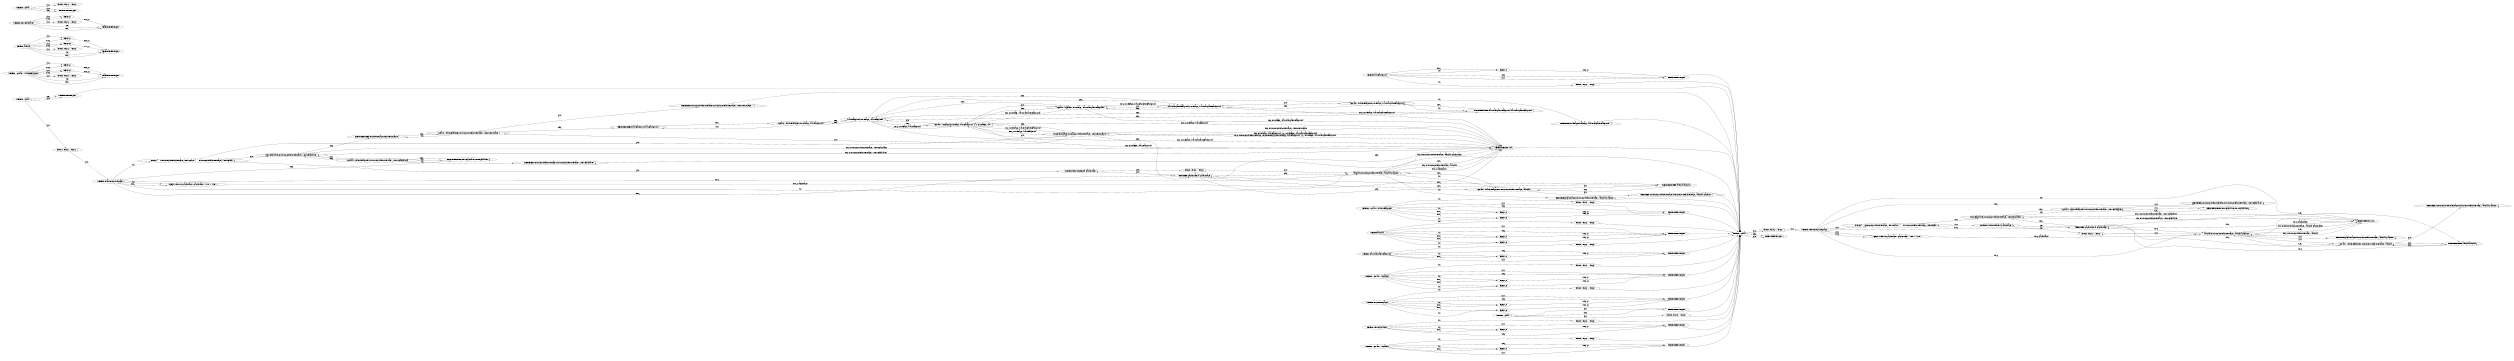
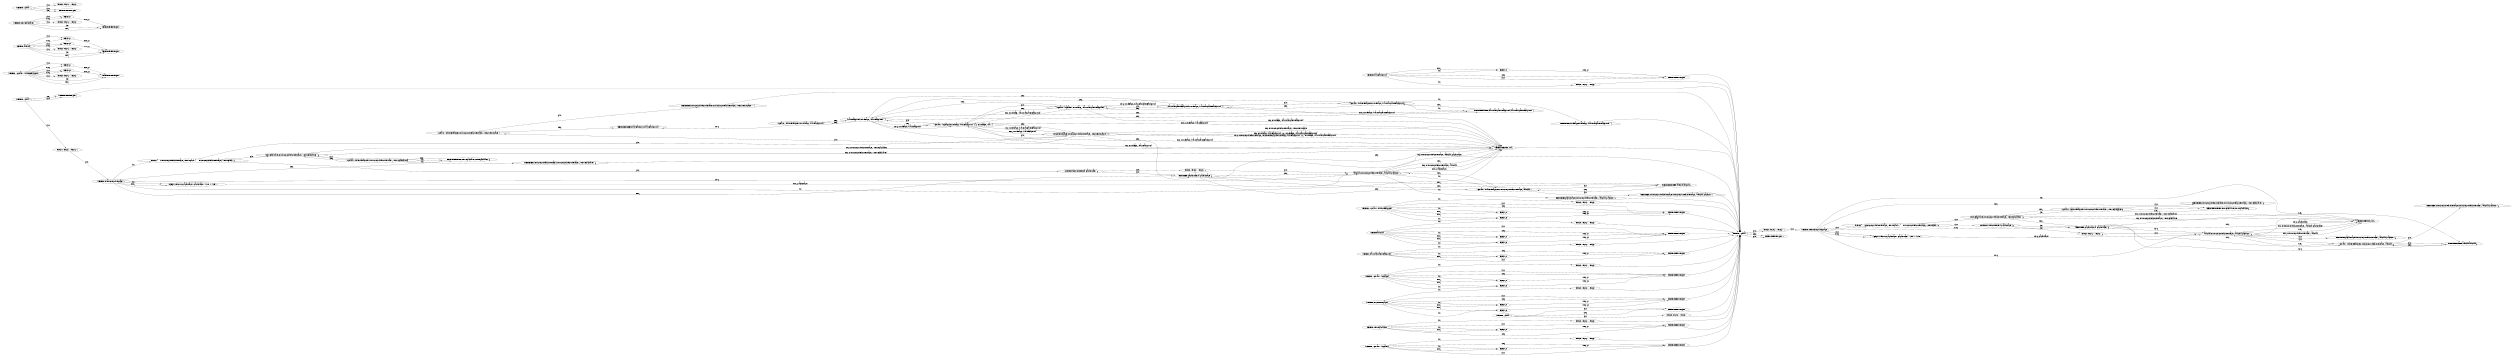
edge "(FIELD_IDENTIFIER,drawsBackground,drawsBackground)" -> "(<operator>.indirectFieldAccess,m_webPage->drawsBackground)": removed, label "CFG:"
edge "(<operator>.indirectFieldAccess,m_webPage->drawsBackground)" -> "(FIELD_IDENTIFIER,drawsBackground,drawsBackground)": label "AST: " -> "DDG: "
node "(FIELD_IDENTIFIER,setContentsOpaque,setContentsOpaque)": removed
